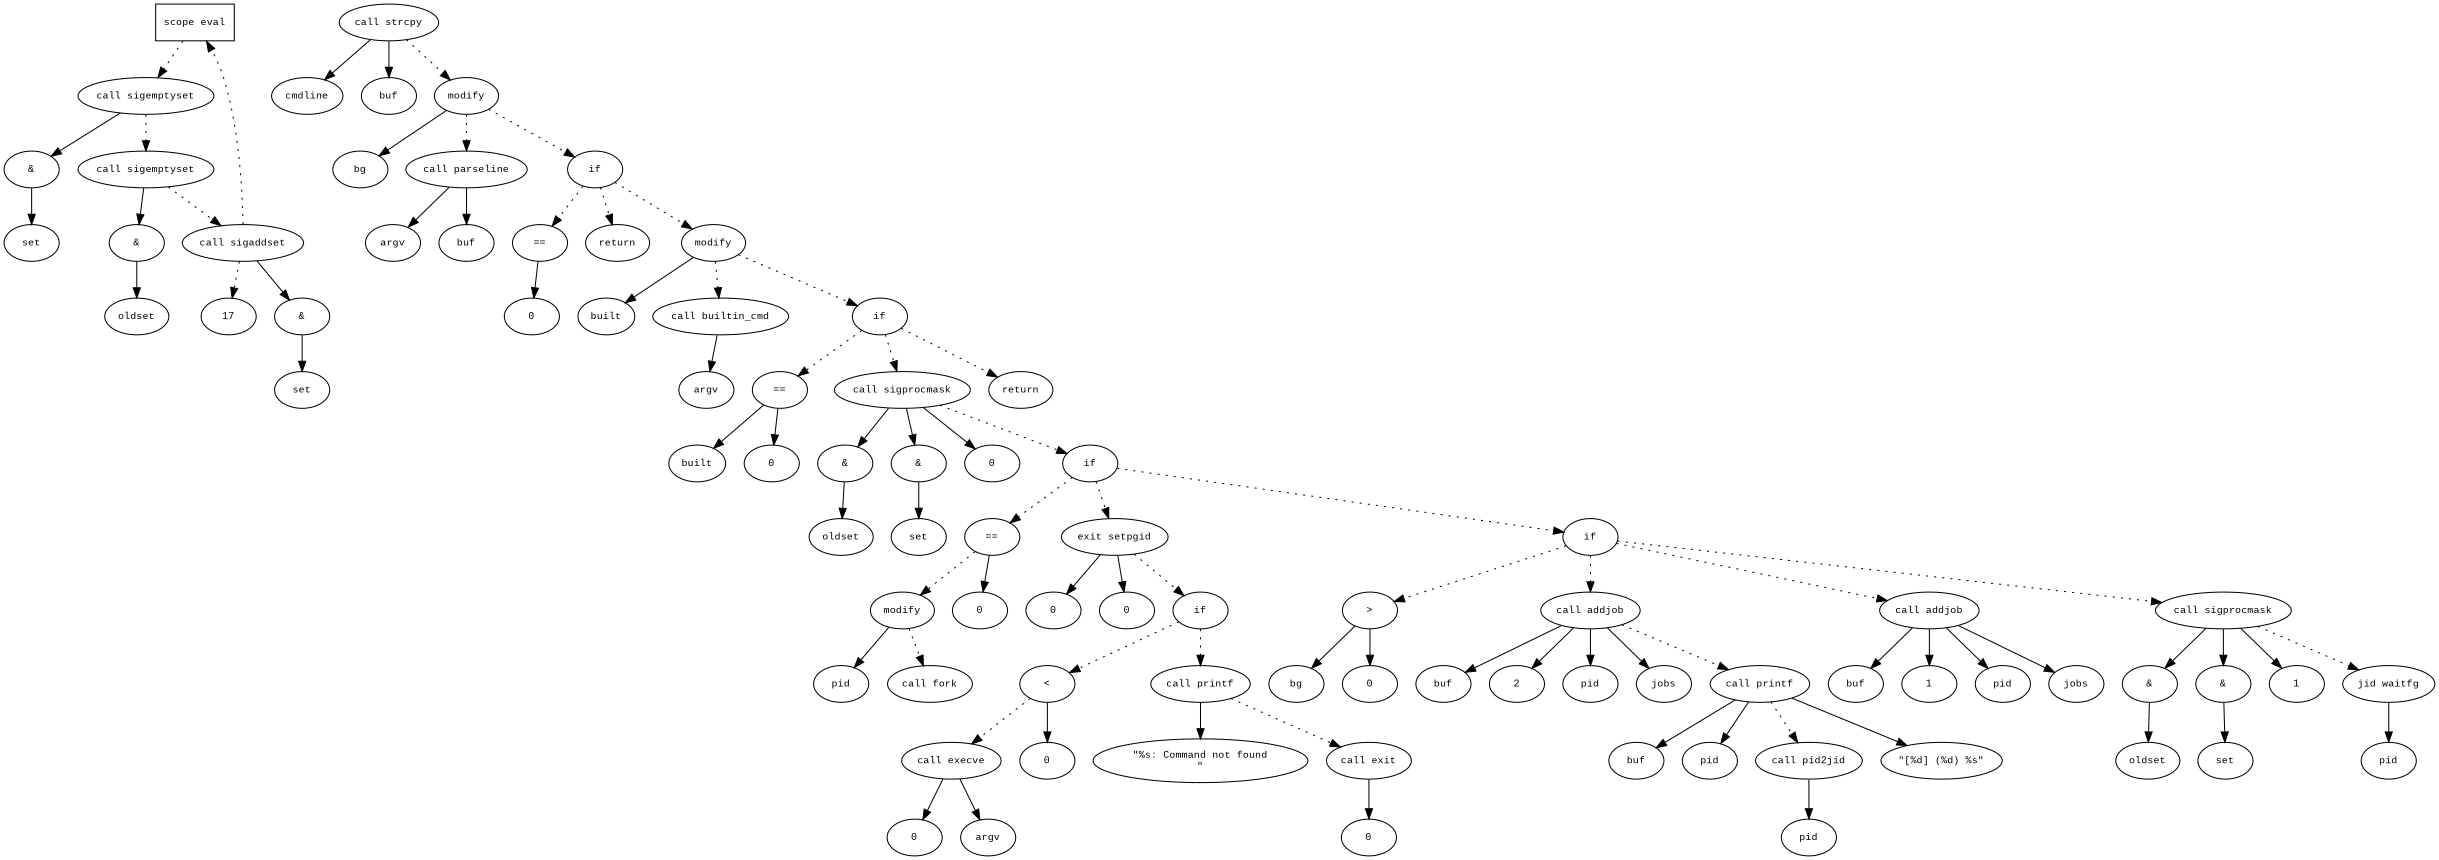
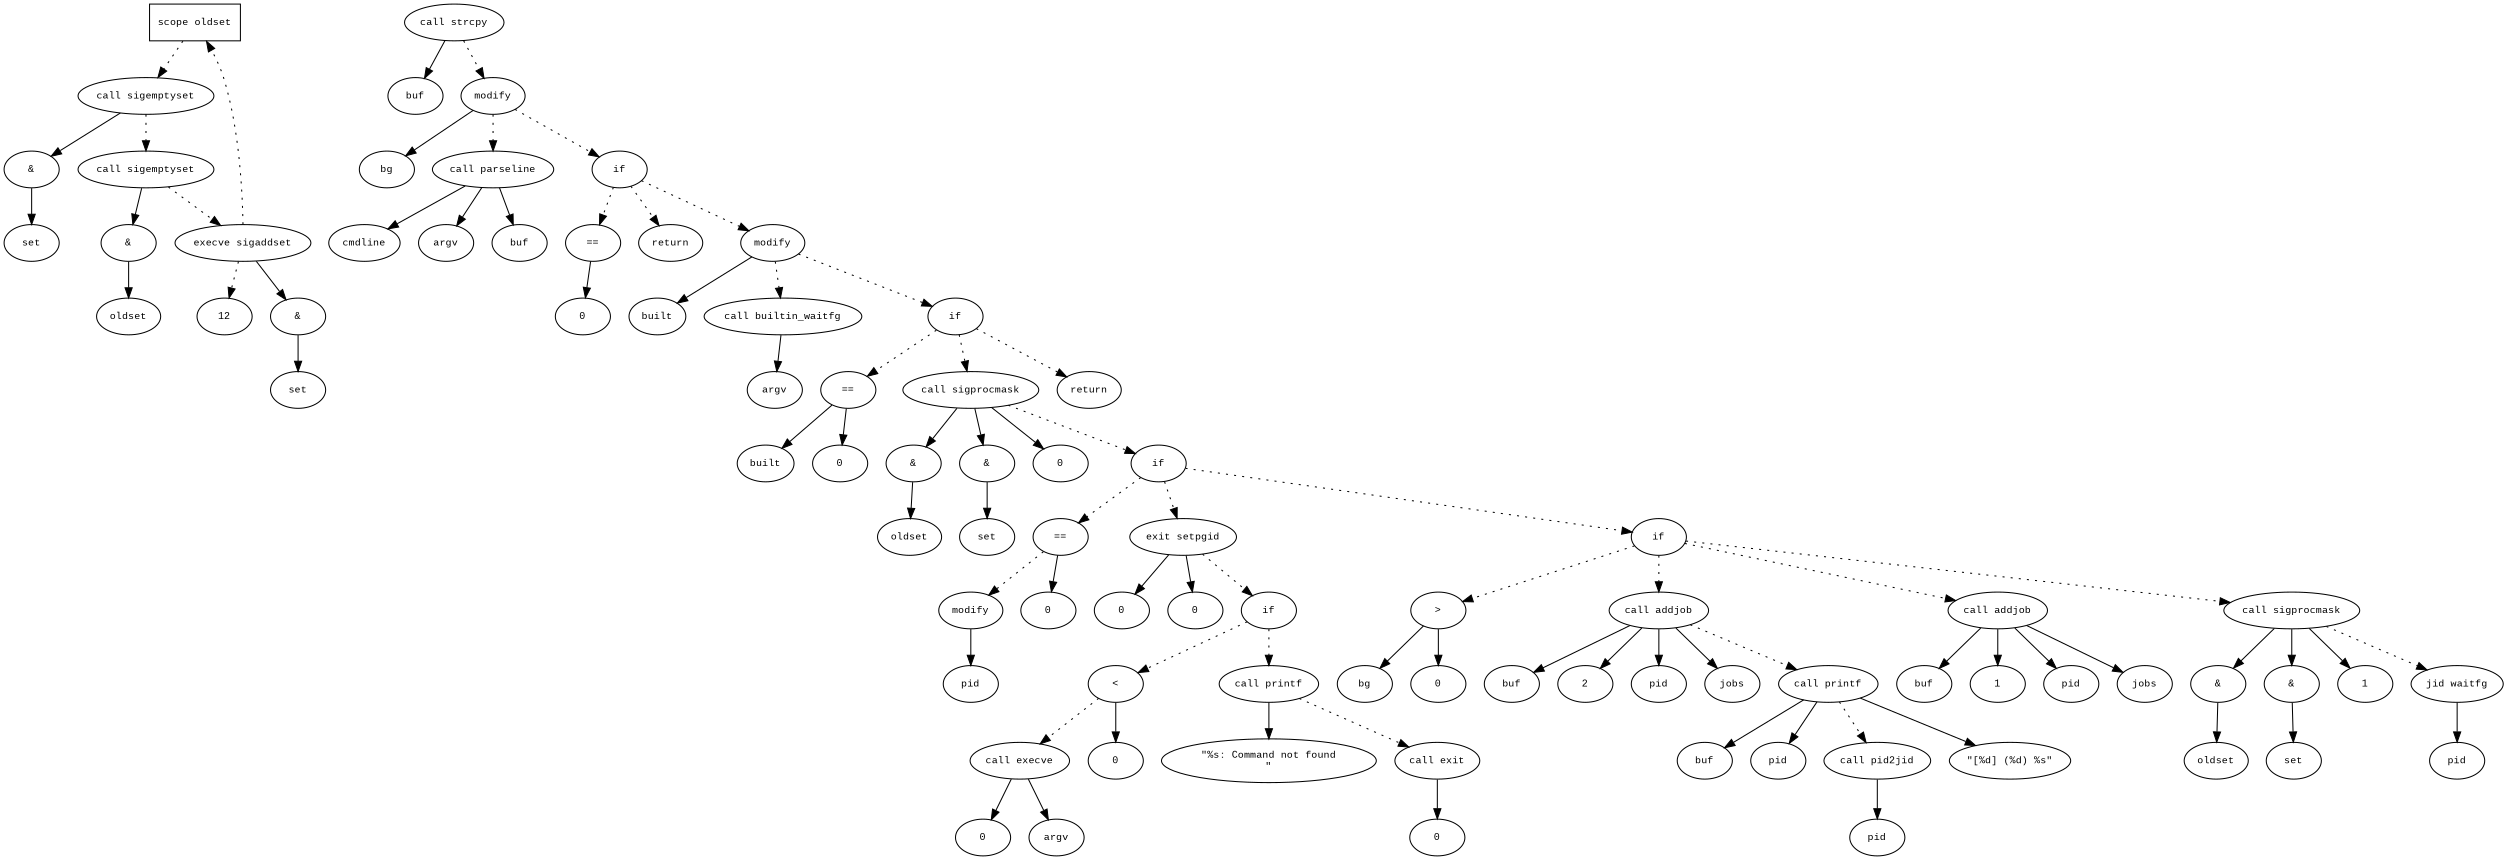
node "scope eval": label "scope eval" -> "scope oldset"
edge "call strcpy" -> "cmdline": now "call parseline" -> "cmdline"
node "call sigaddset": label "call sigaddset" -> "execve sigaddset"
node "17": label "17" -> "12"
node "call builtin_cmd": label "call builtin_cmd" -> "call builtin_waitfg"
node "call fork": removed
